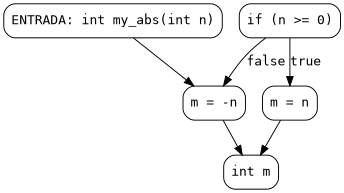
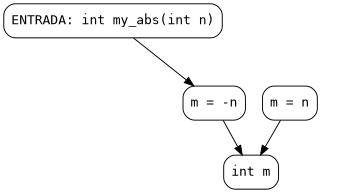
node "if (n >= 0)": removed
